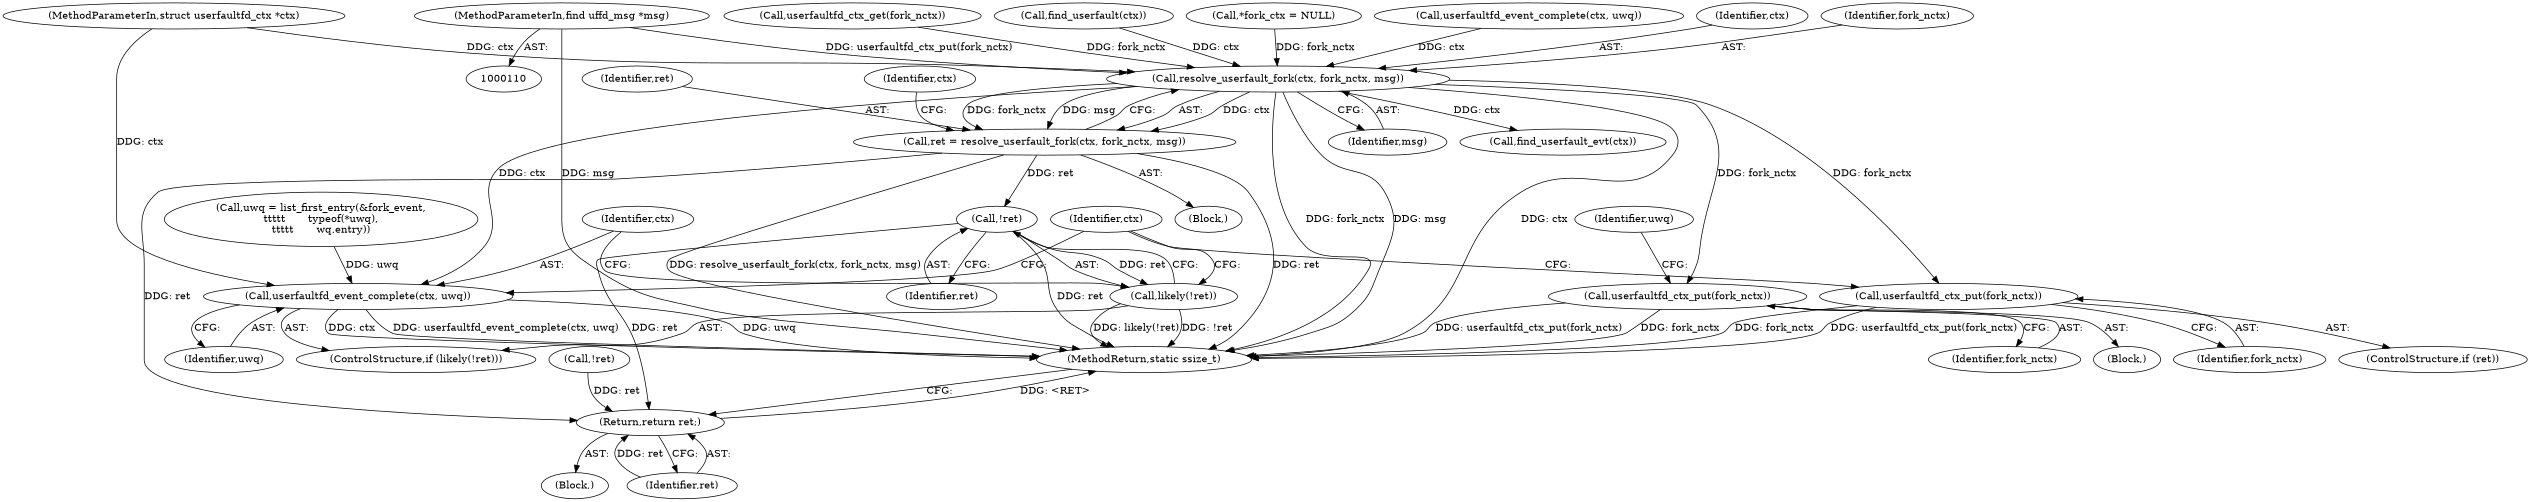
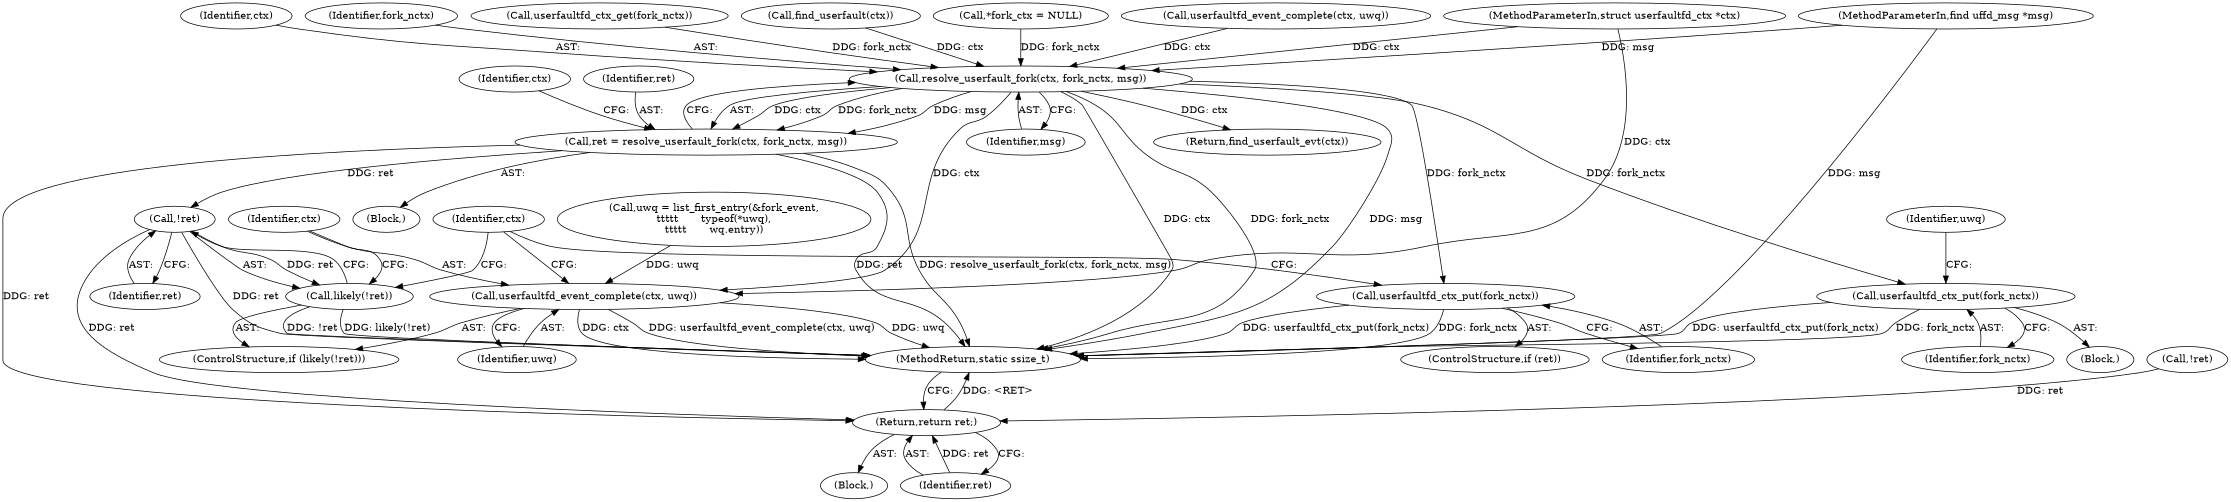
edge "(MethodParameterIn,find uffd_msg *msg)" -> "(Call,resolve_userfault_fork(ctx, fork_nctx, msg))": label "DDG: userfaultfd_ctx_put(fork_nctx)" -> "DDG: msg"
node "1000110": removed
node "(Call,find_userfault_evt(ctx))": label "(Call,find_userfault_evt(ctx))" -> "(Return,find_userfault_evt(ctx))"
